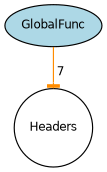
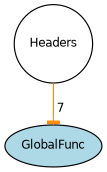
edge "GlobalFunc" -> "Headers": reversed
